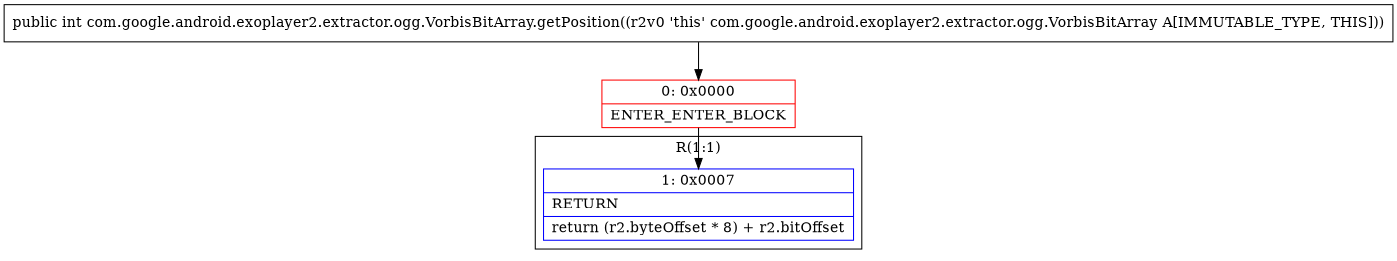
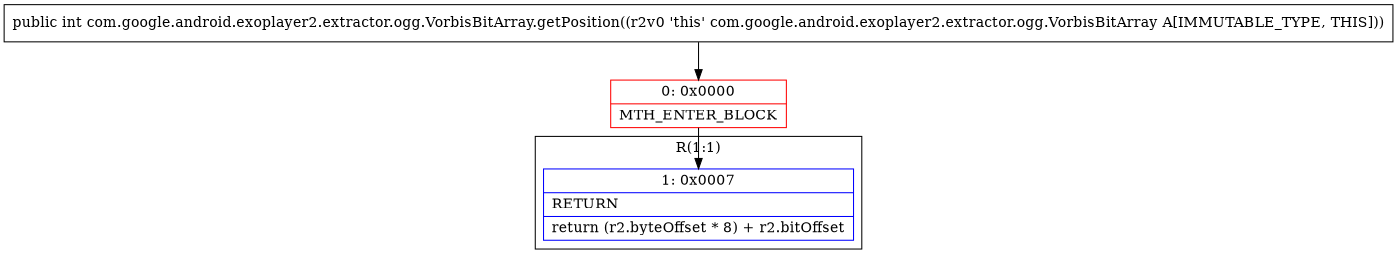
node "0: 0x0000": text "ENTER_ENTER_BLOCK" -> "MTH_ENTER_BLOCK"
